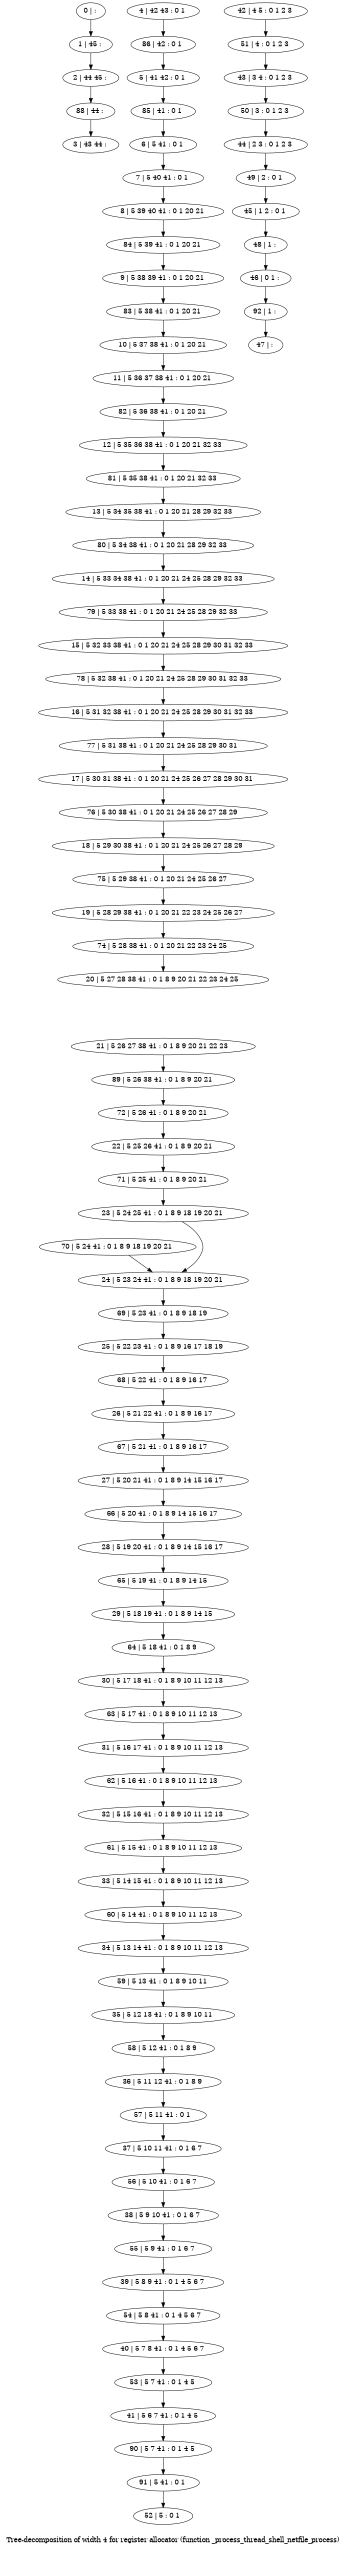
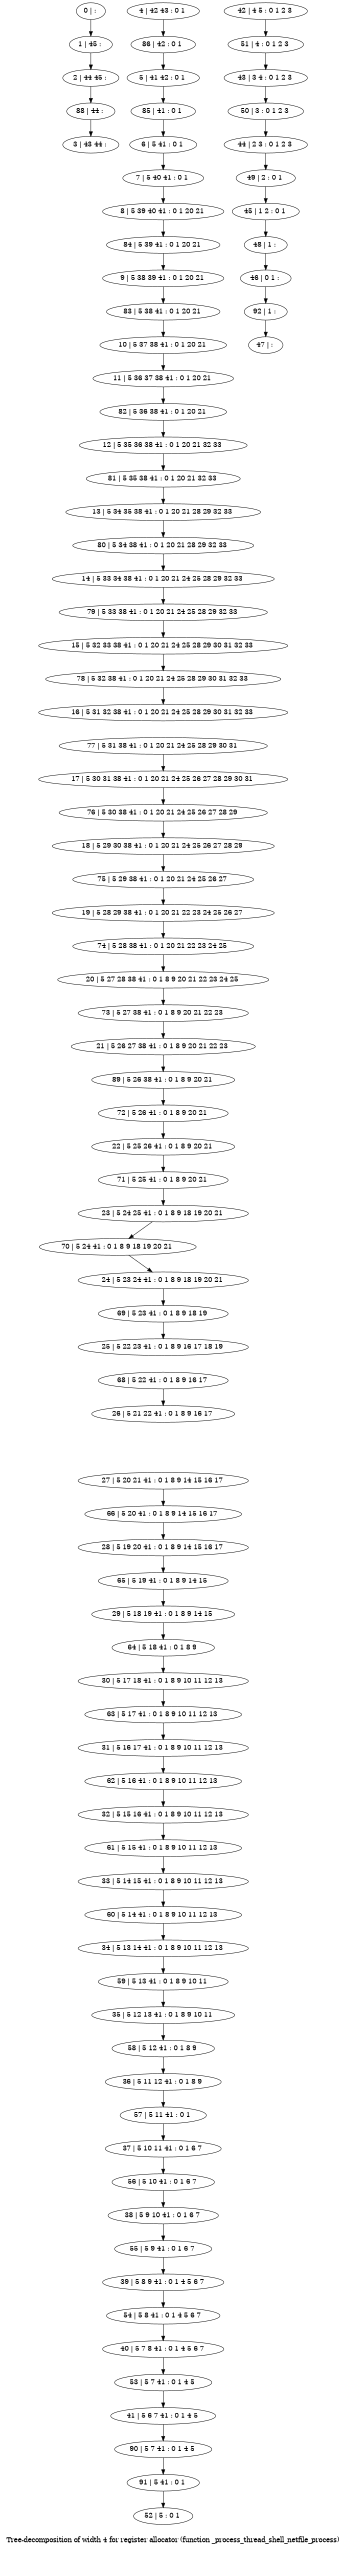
edge "16 | 5 31 32 38 41 : 0 1 20 21 24 25 28 29 30 31 32 33" -> "77 | 5 31 38 41 : 0 1 20 21 24 25 28 29 30 31": removed
node "73 | 5 27 38 41 : 0 1 8 9 20 21 22 23": added
edge "23 | 5 24 25 41 : 0 1 8 9 18 19 20 21" -> "24 | 5 23 24 41 : 0 1 8 9 18 19 20 21": now "23 | 5 24 25 41 : 0 1 8 9 18 19 20 21" -> "70 | 5 24 41 : 0 1 8 9 18 19 20 21"
edge "25 | 5 22 23 41 : 0 1 8 9 16 17 18 19" -> "68 | 5 22 41 : 0 1 8 9 16 17": removed
node "67 | 5 21 41 : 0 1 8 9 16 17": removed
